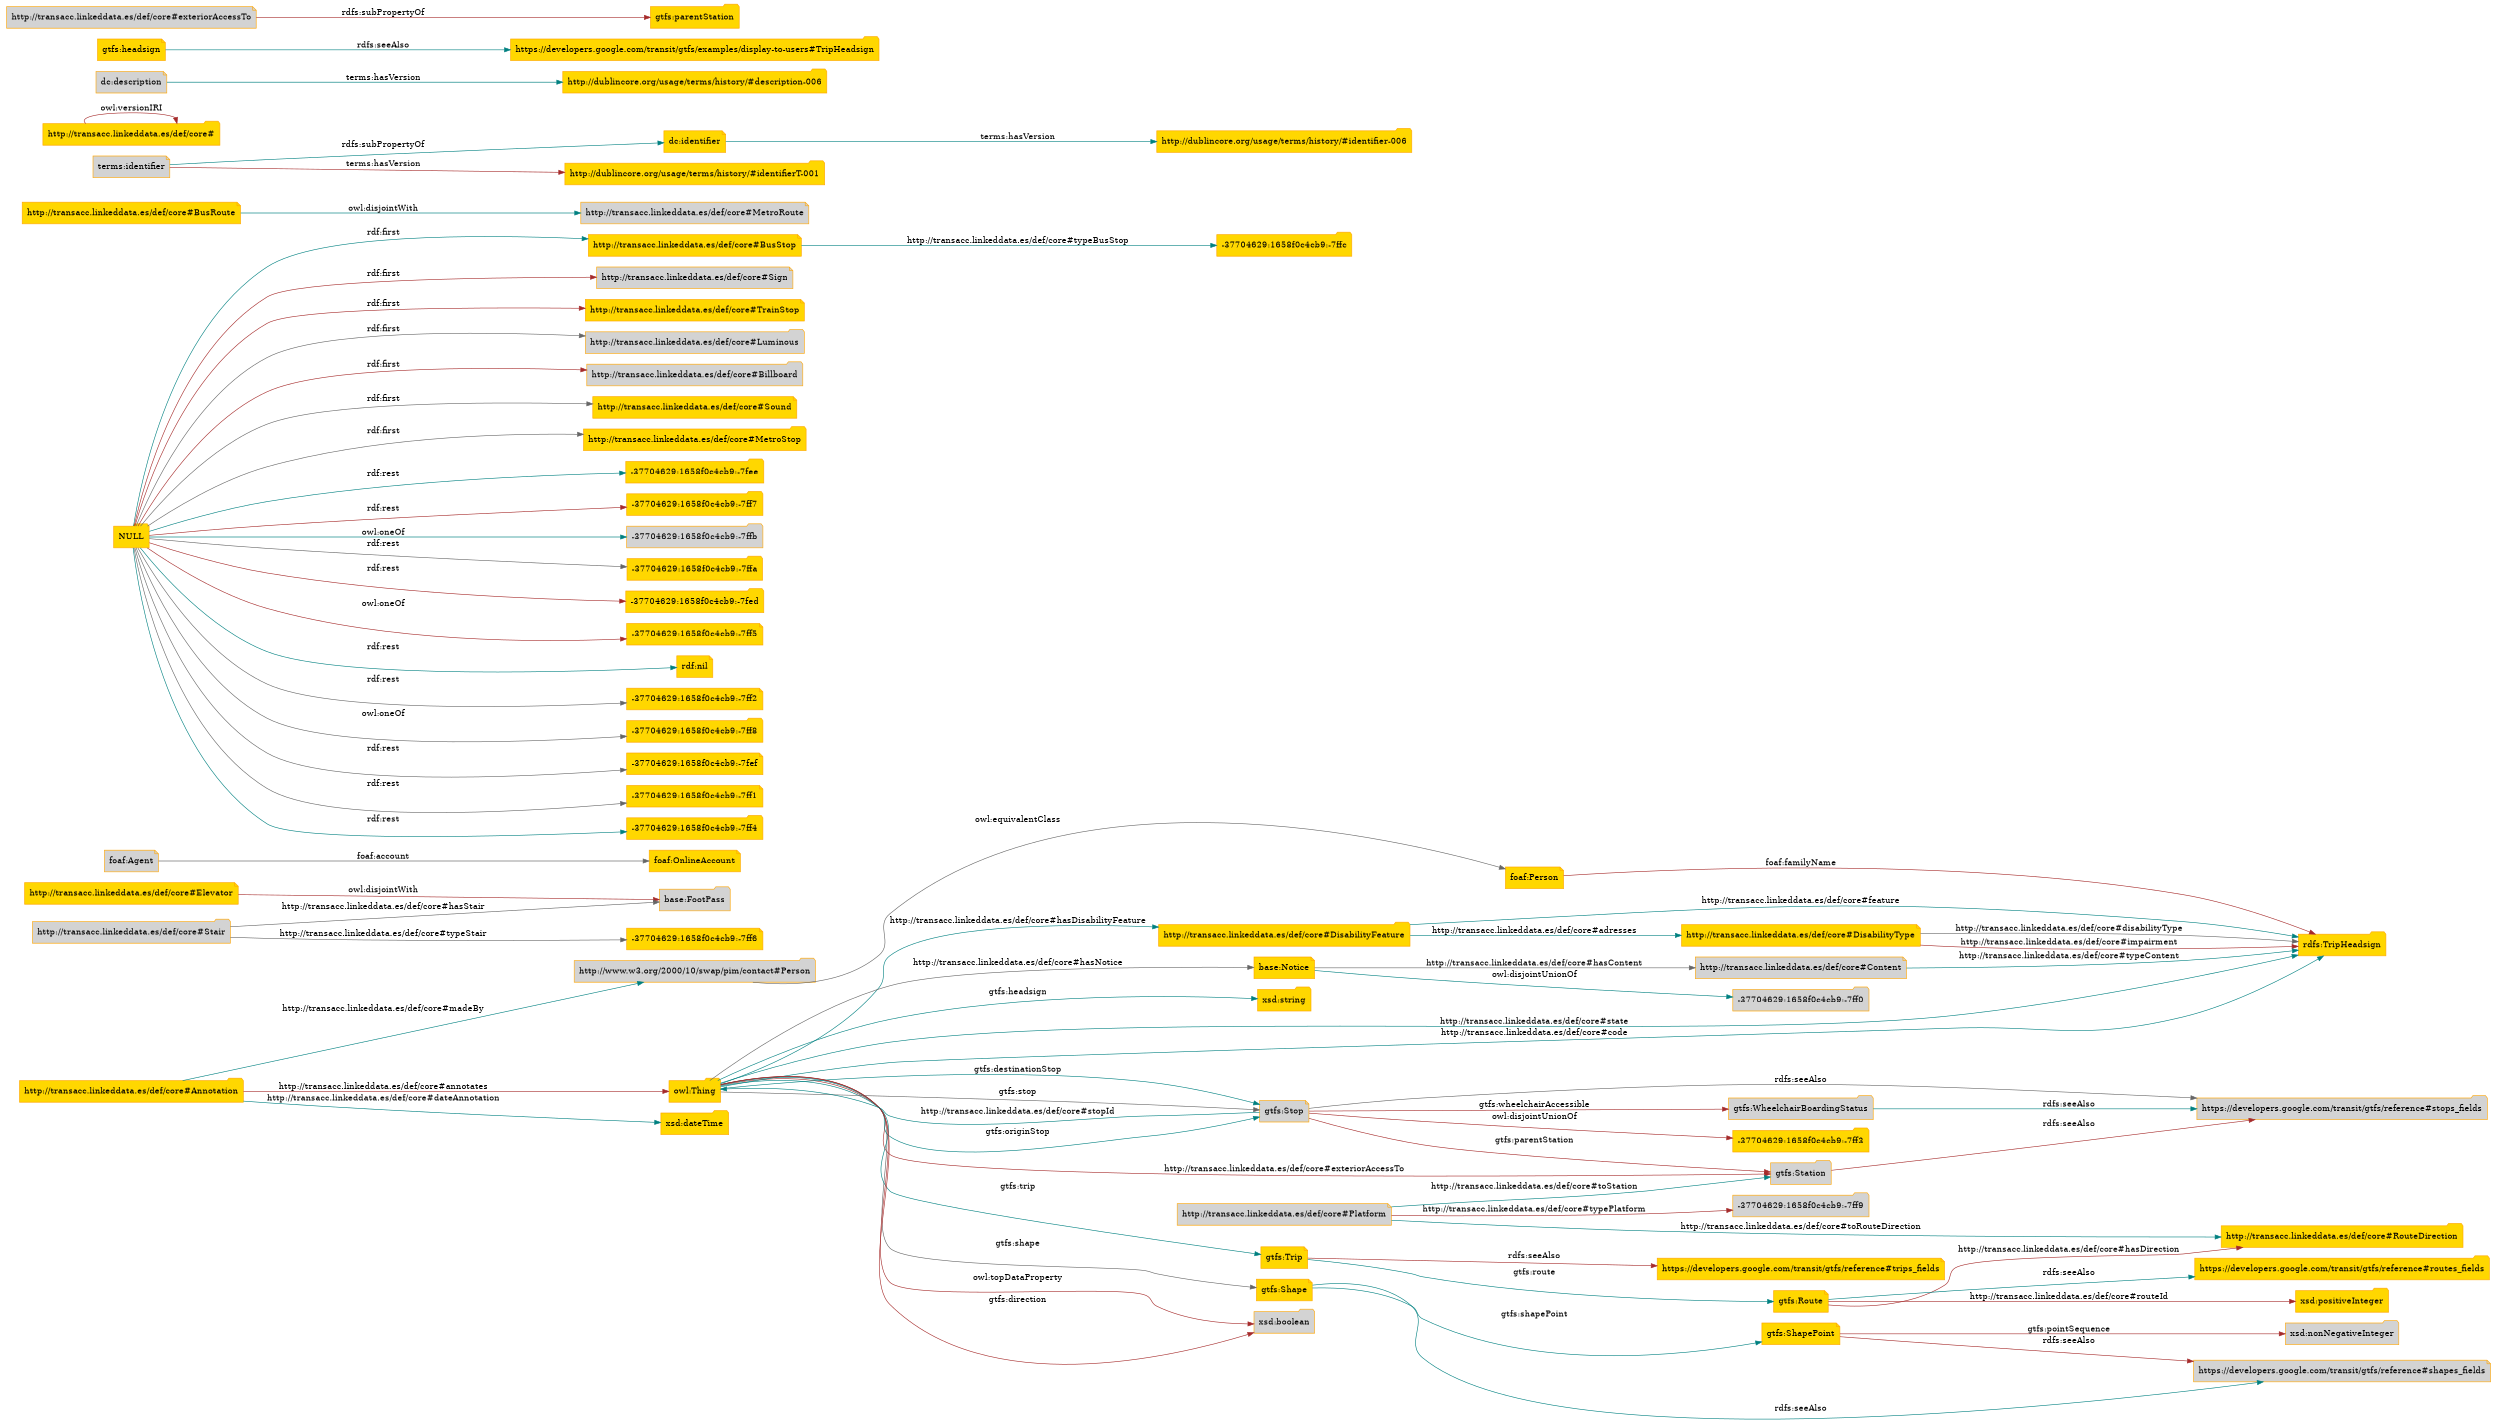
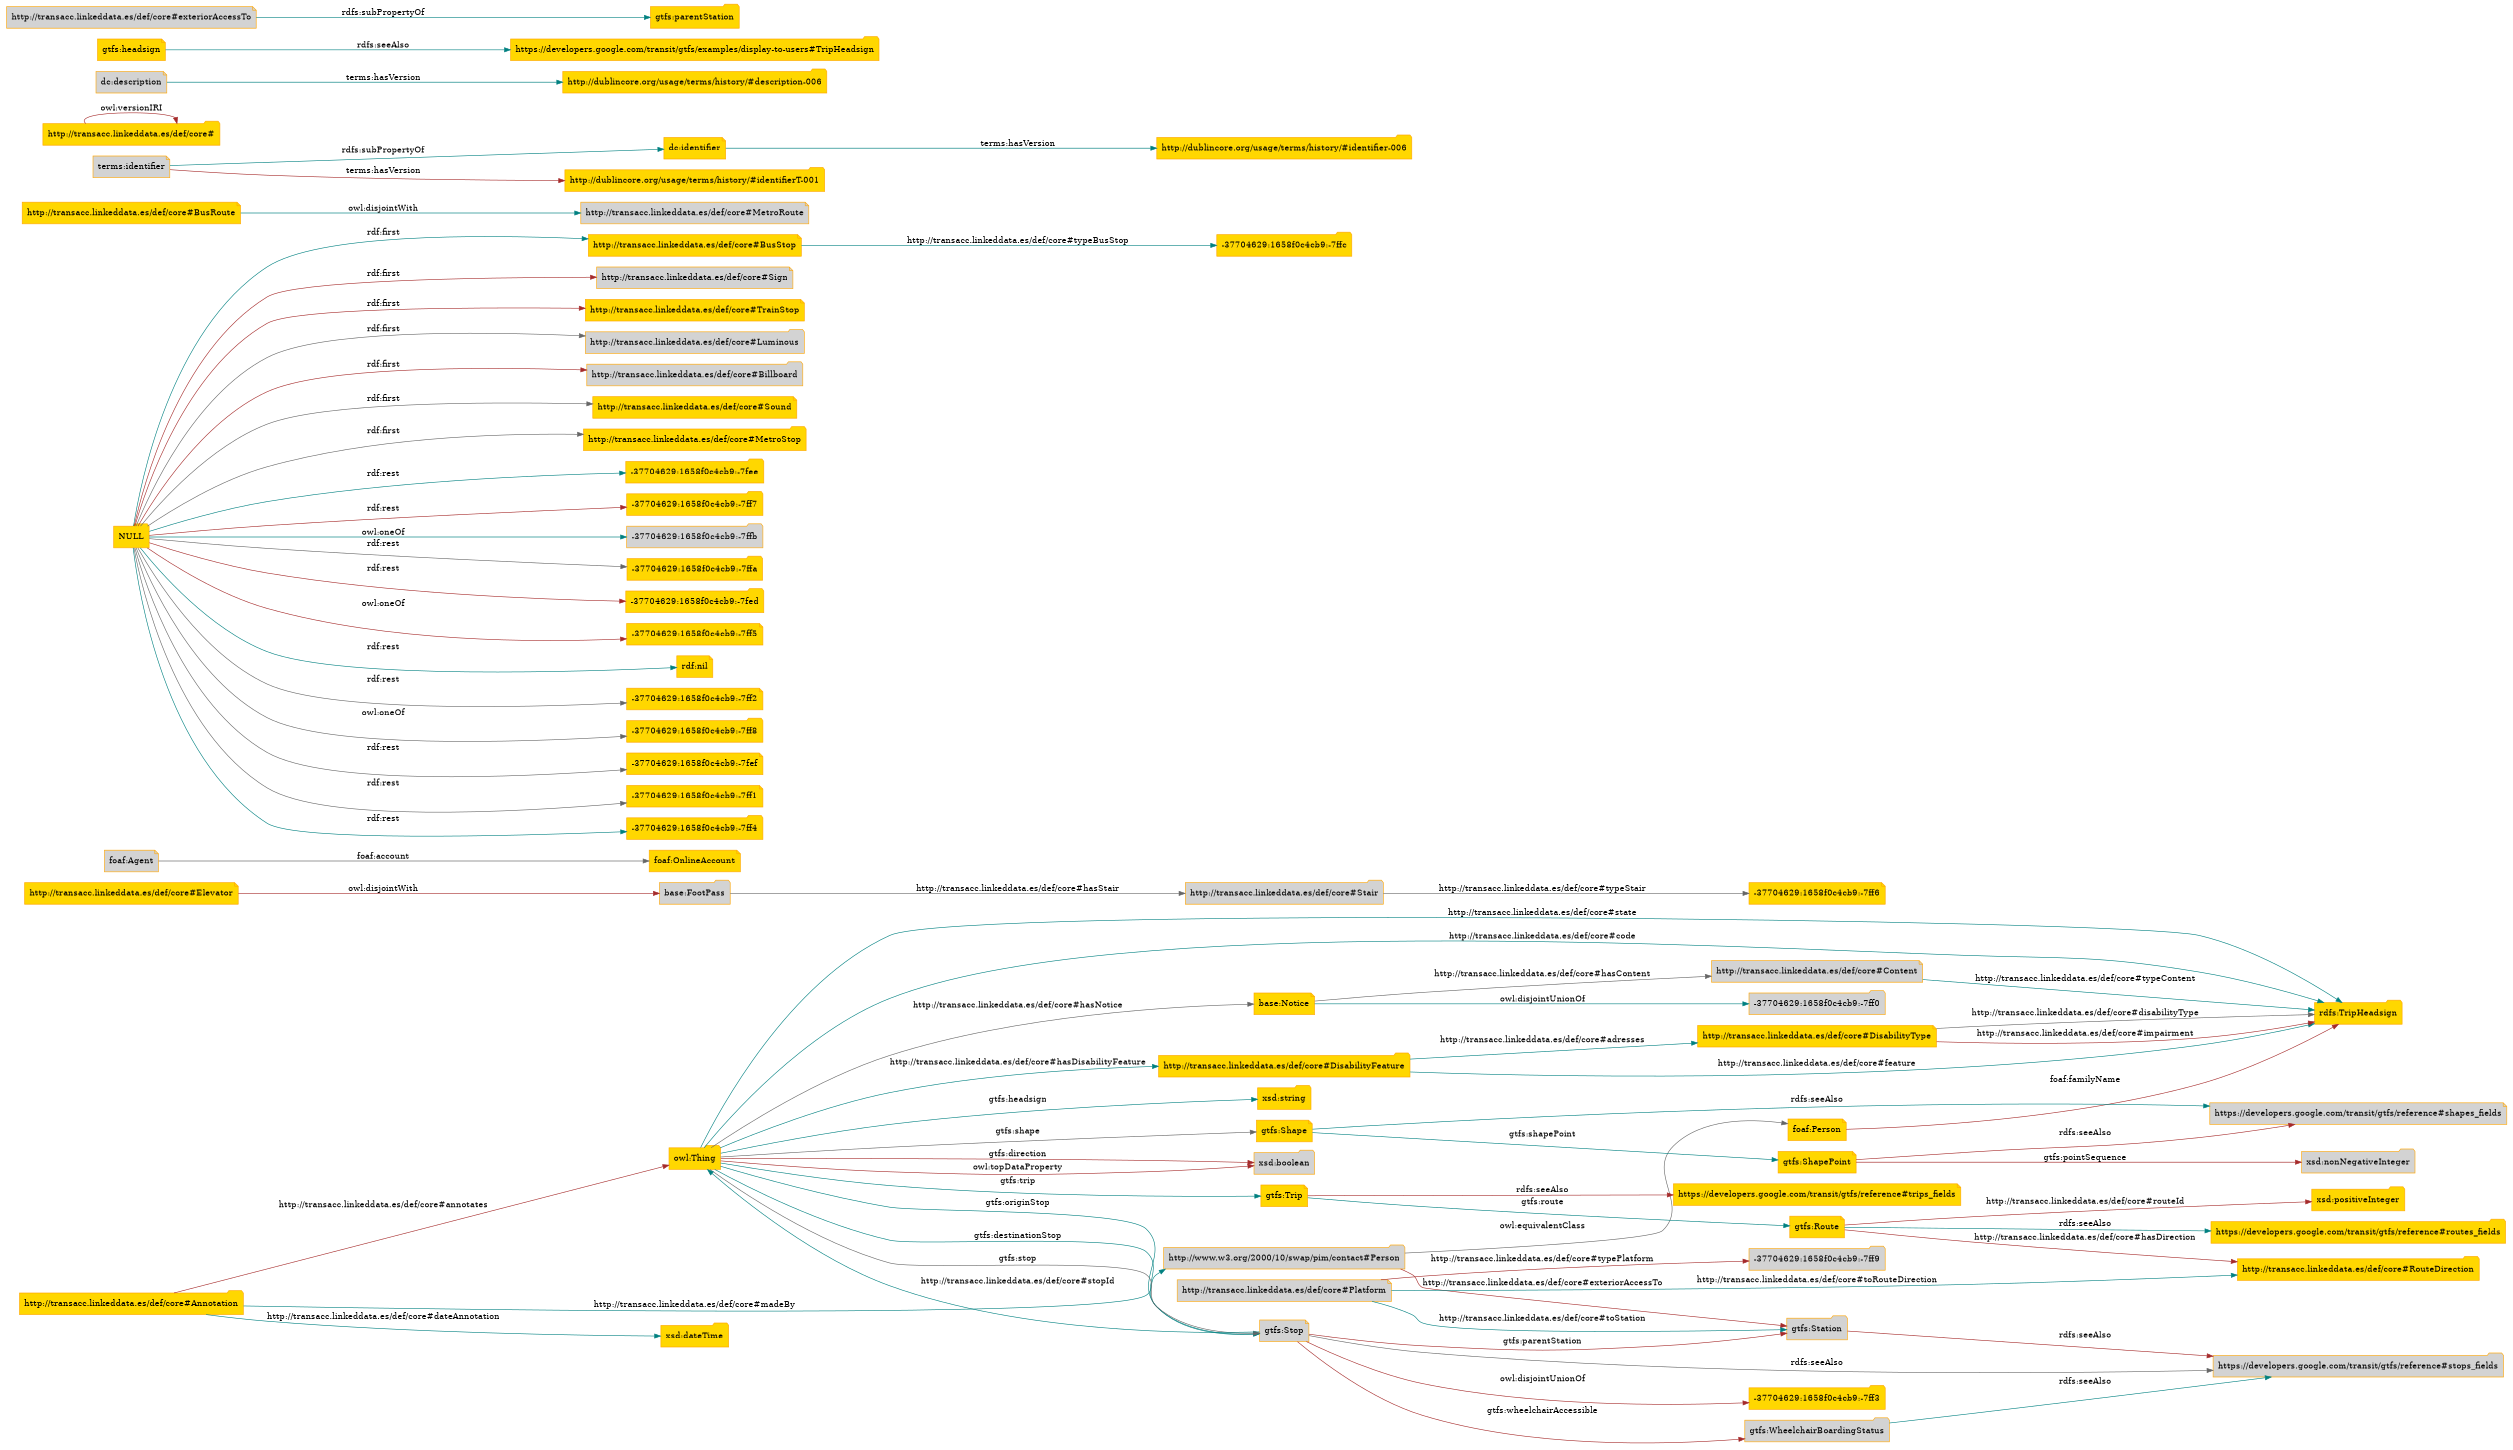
edge "http://transacc.linkeddata.es/def/core#exteriorAccessTo" -> "gtfs:parentStation": color brown -> teal
edge "http://transacc.linkeddata.es/def/core#Stair" -> "base:FootPass": reversed
edge "owl:Thing" -> "gtfs:Station": now "http://www.w3.org/2000/10/swap/pim/contact#Person" -> "gtfs:Station"
